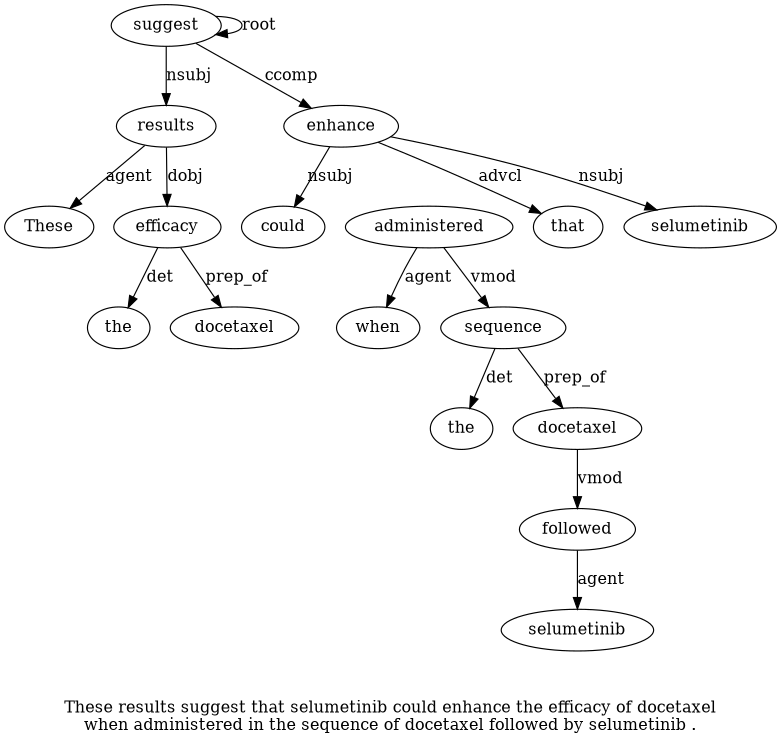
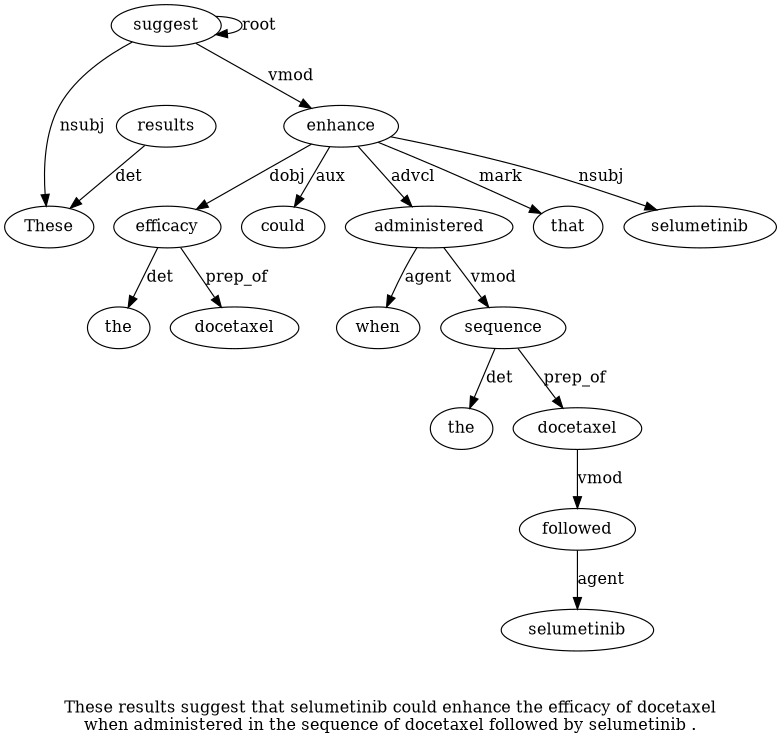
edge "suggest" -> "results": now "suggest" -> "These"
edge "suggest" -> "enhance": label "ccomp" -> "vmod"
edge "results" -> "efficacy": now "enhance" -> "efficacy"
edge "enhance" -> "administered": added, label "advcl"
edge "results" -> "These": label "agent" -> "det"
edge "enhance" -> "could": label "nsubj" -> "aux"
edge "enhance" -> "that": label "advcl" -> "mark"
